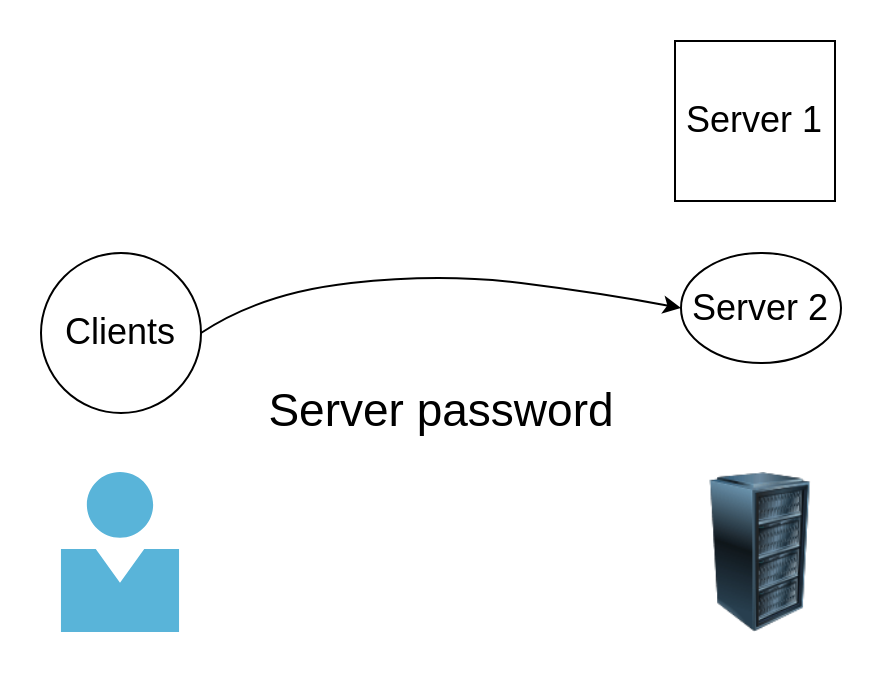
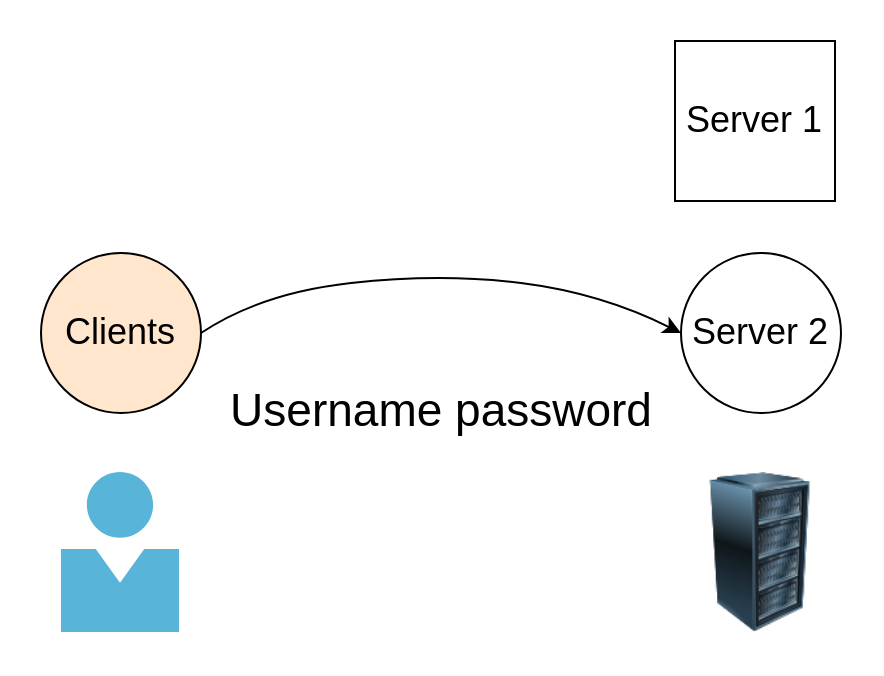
node "Server 2": size 160x110 -> 160x160
node "Clients": fillcolor #ffffff -> #ffe6cc
node "Server password": label "Server password" -> "Username password"
